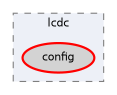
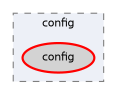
cluster "lcdc": label "lcdc" -> "config"
